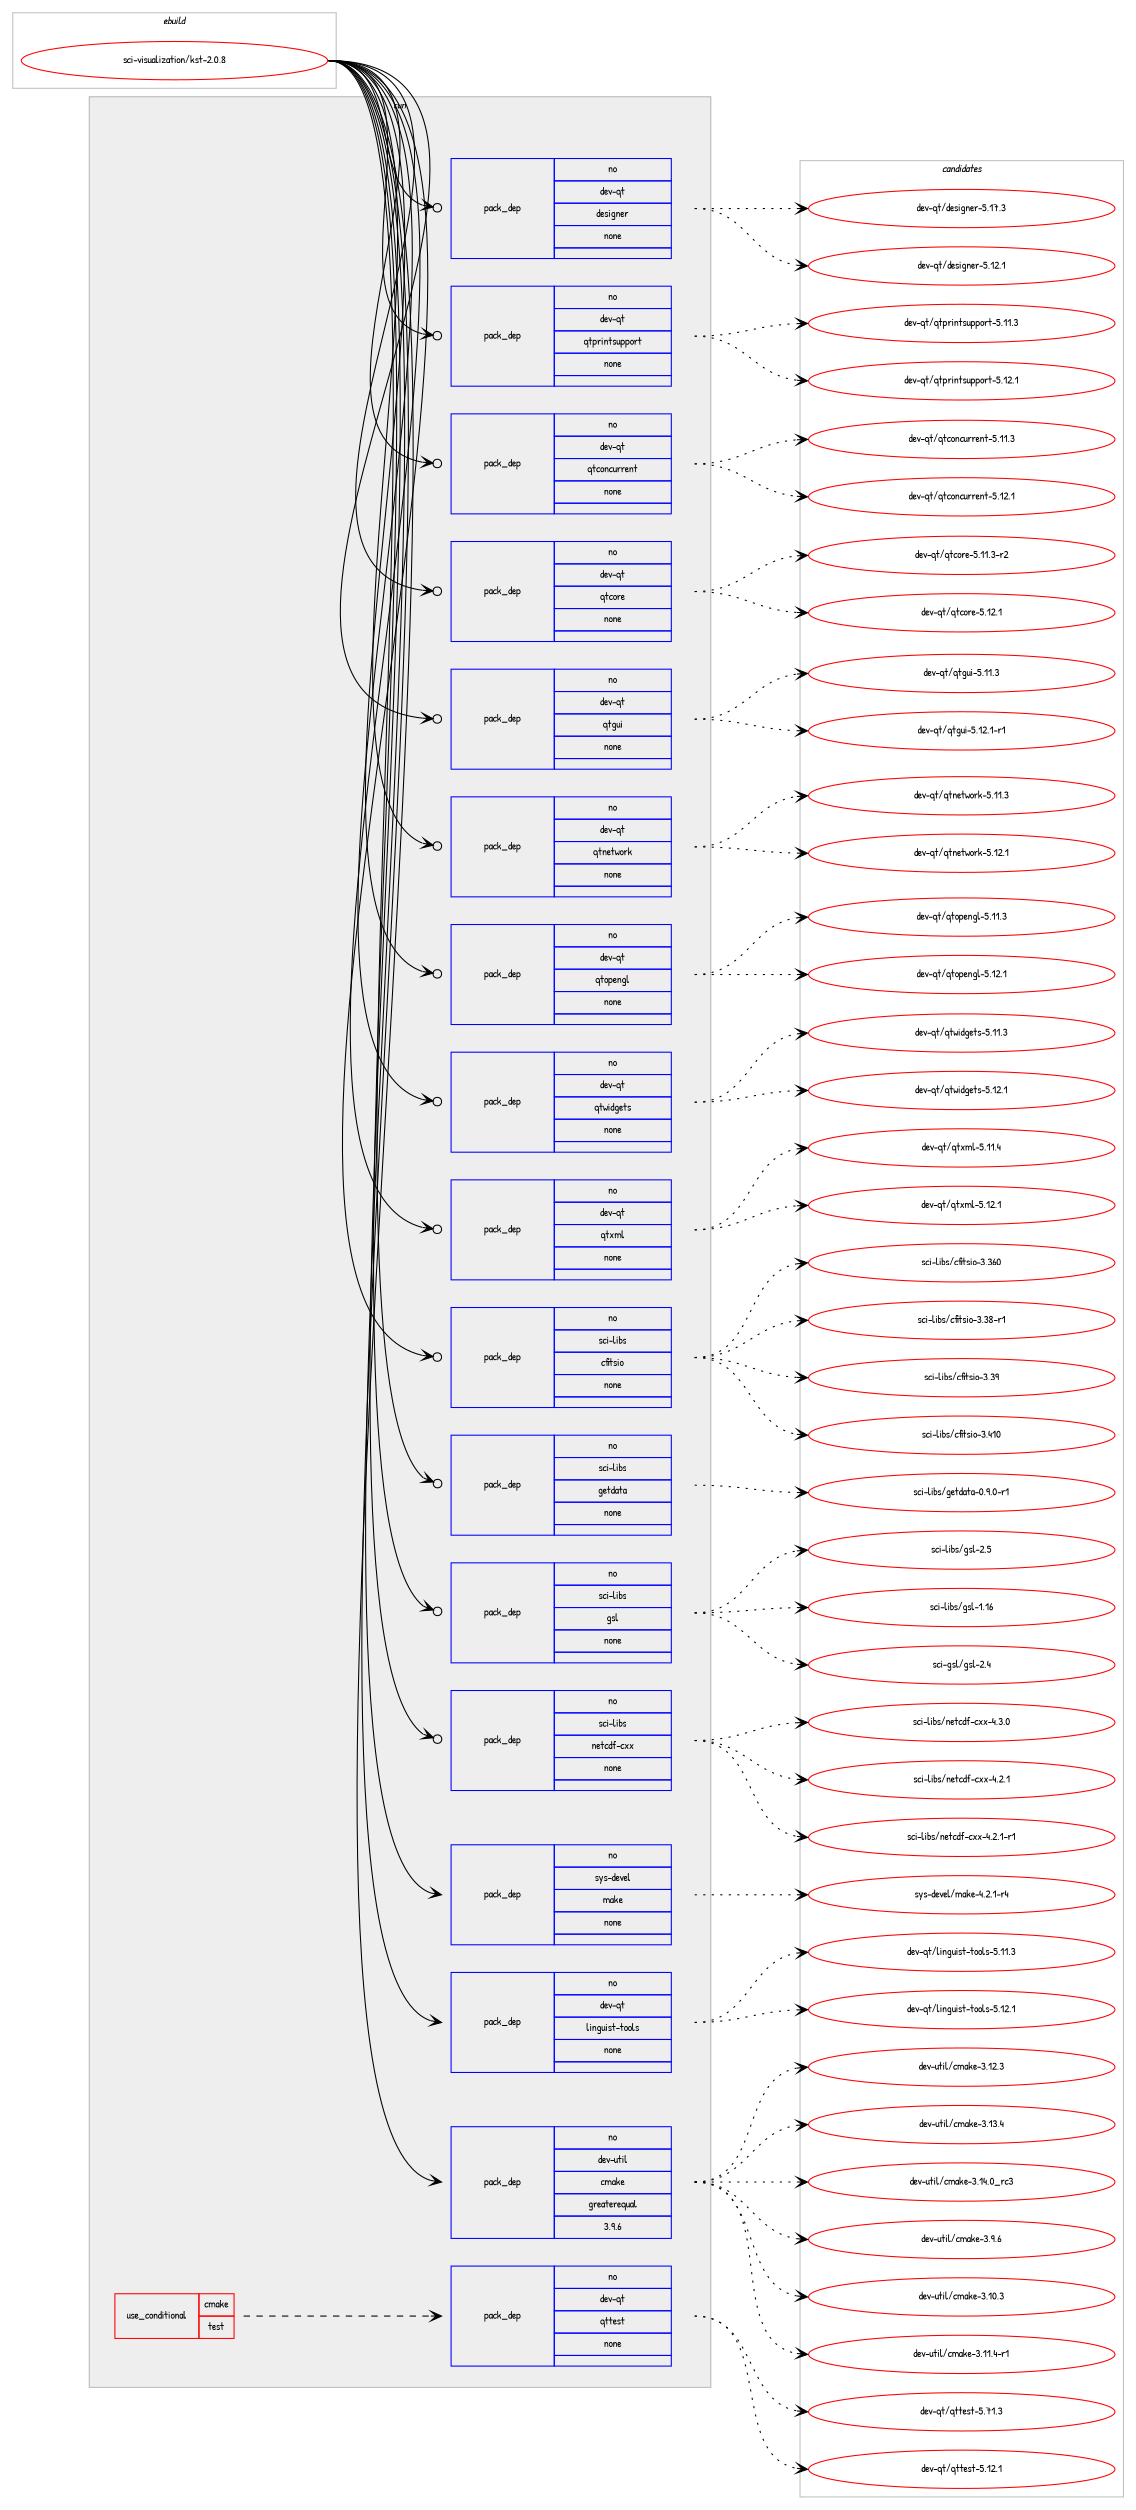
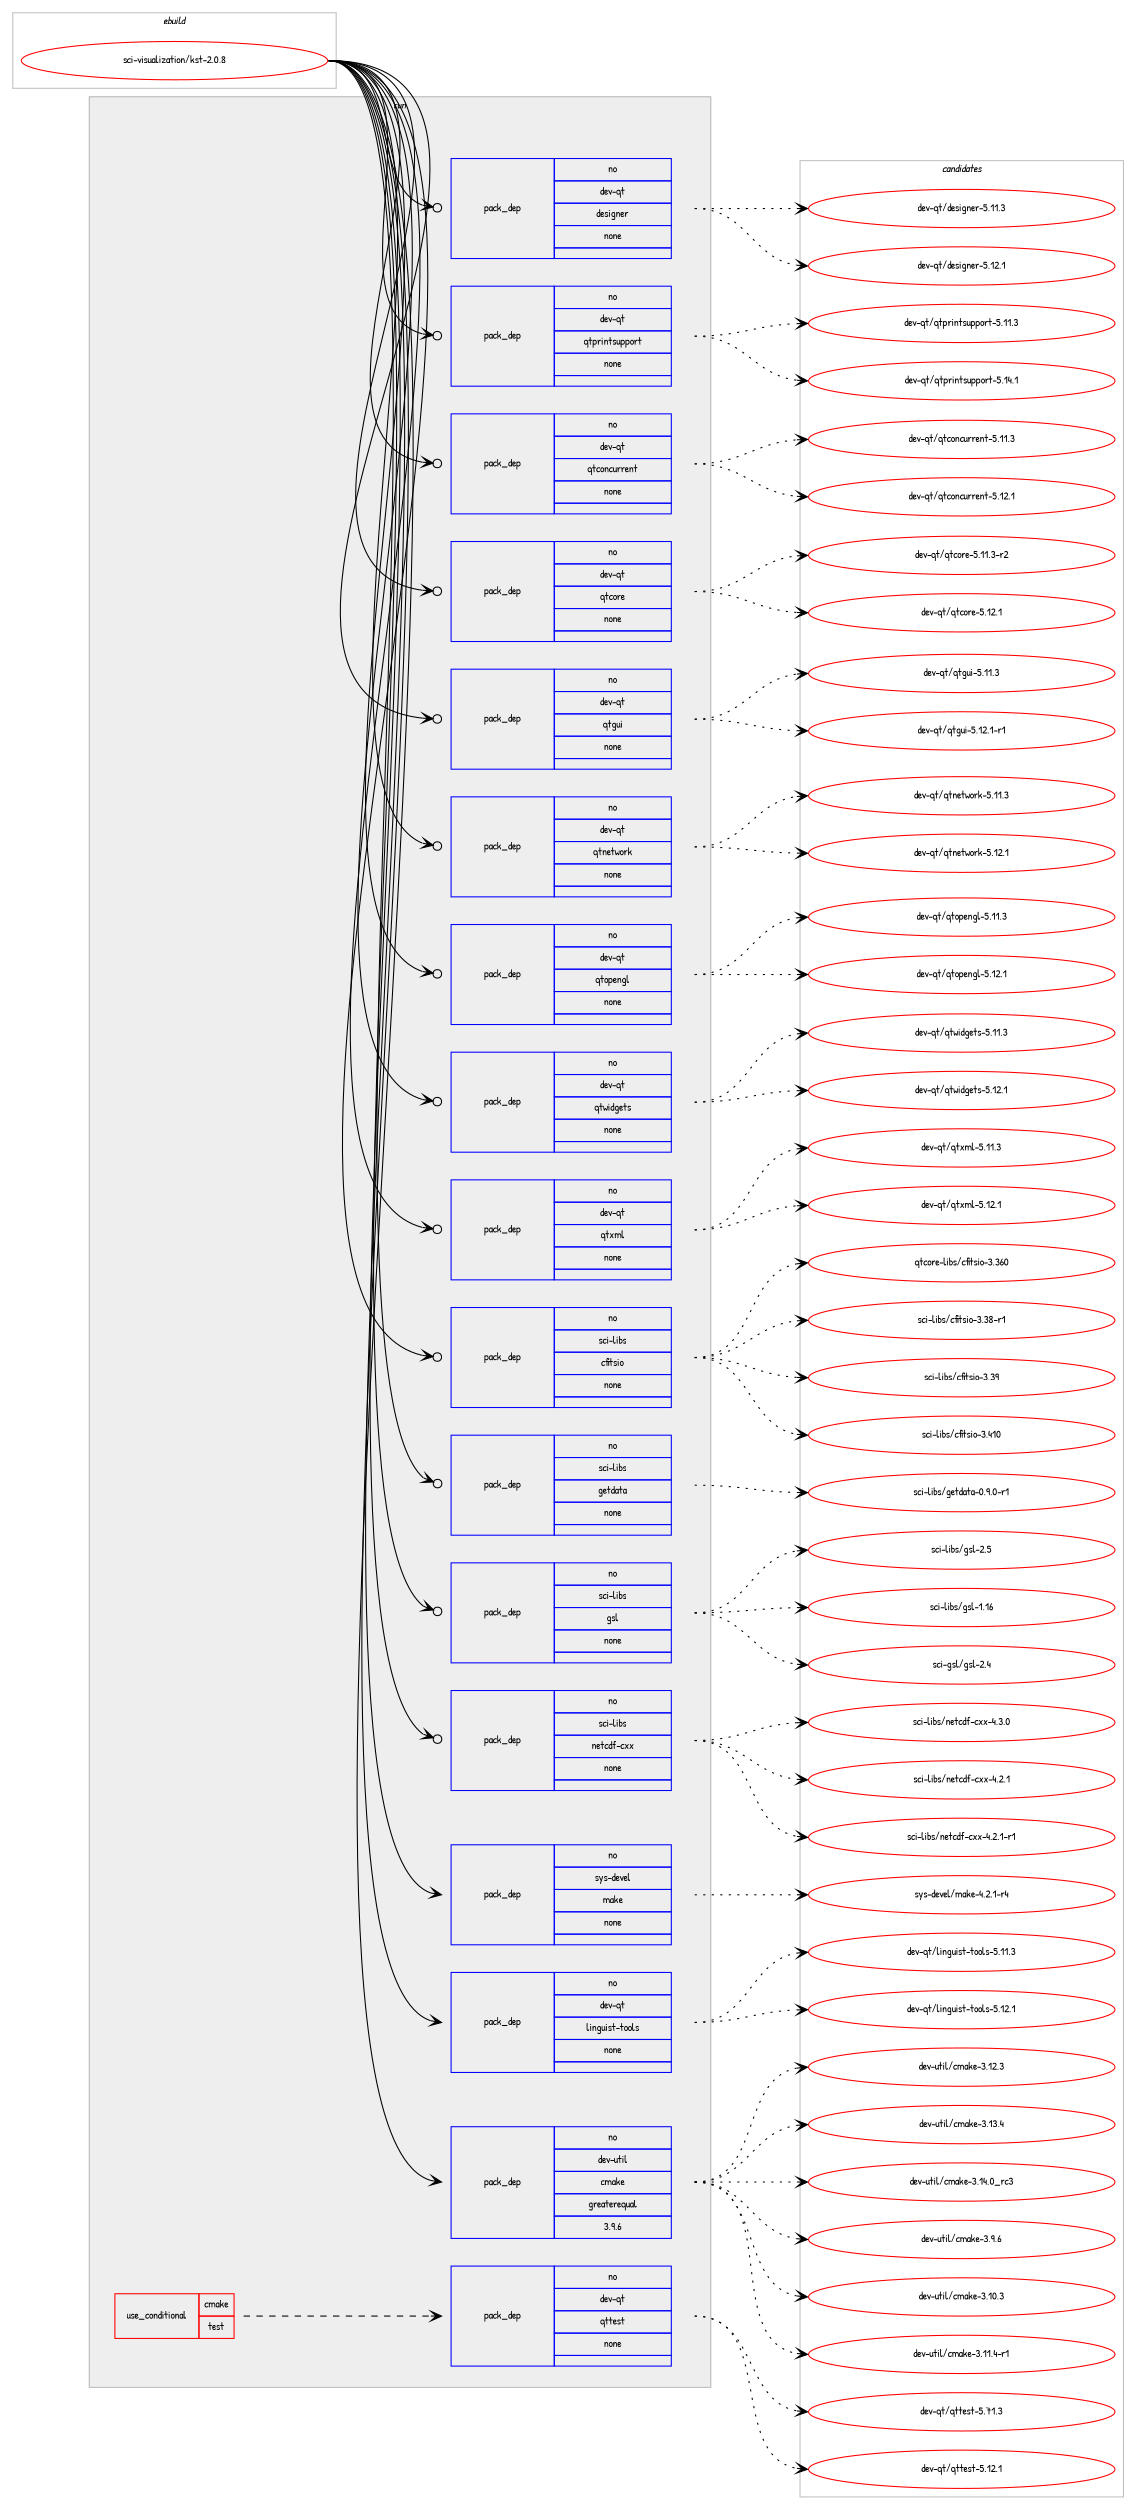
node "dev-qt/designer-5.17.3": label "dev-qt/designer-5.17.3" -> "dev-qt/designer-5.11.3"
node "dev-qt/qtprintsupport-5.12.1": label "dev-qt/qtprintsupport-5.12.1" -> "dev-qt/qtprintsupport-5.14.1"
node "dev-qt/qtxml-5.11.4": label "dev-qt/qtxml-5.11.4" -> "dev-qt/qtxml-5.11.3"
node "sci-libs/cfitsio-3.360": label "sci-libs/cfitsio-3.360" -> "qtcore-libs/cfitsio-3.360"
